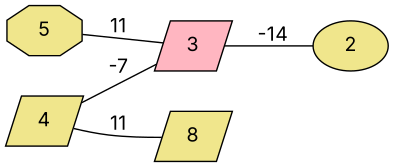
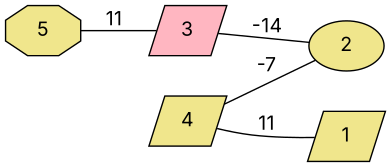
edge "3" -- "4": now "2" -- "4"
node "8": label "8" -> "1"
